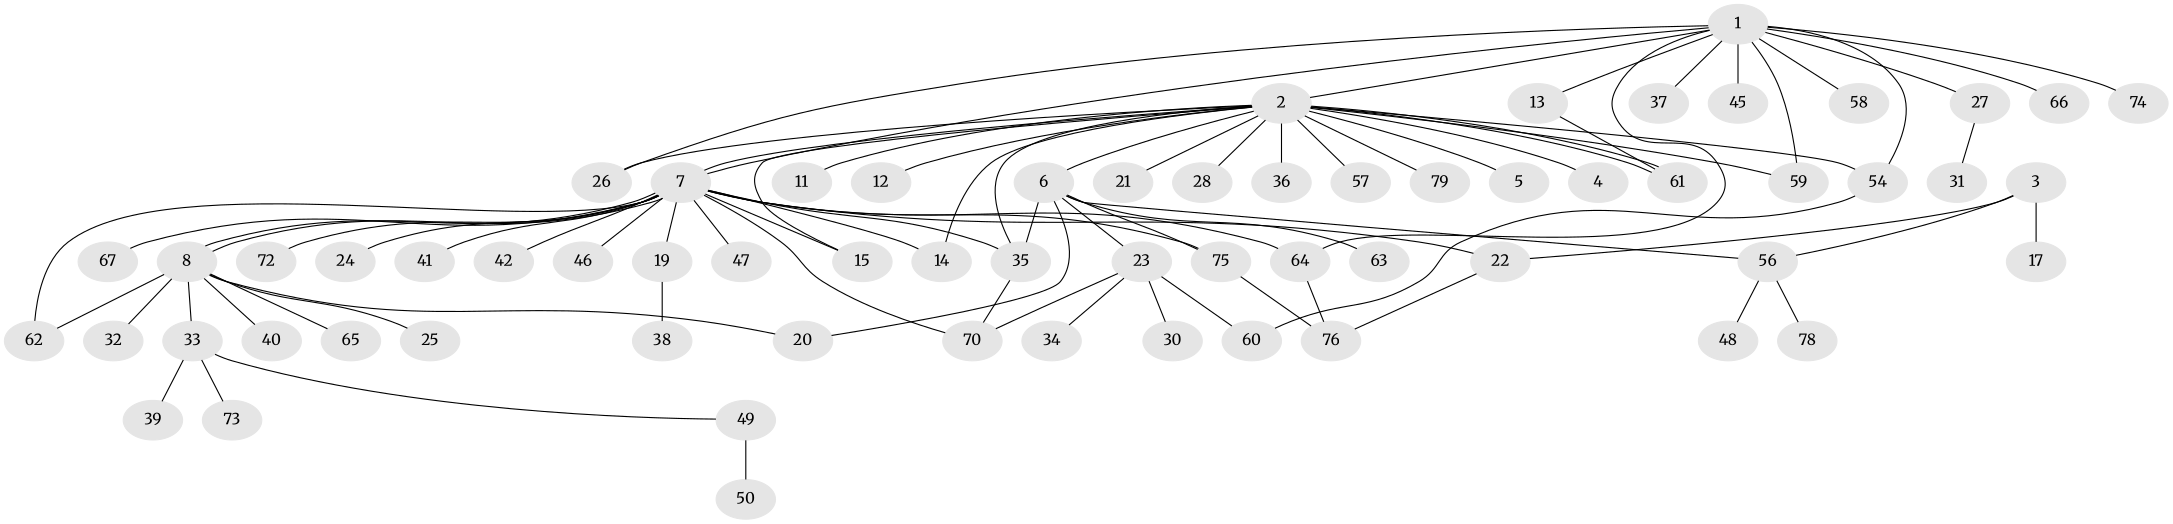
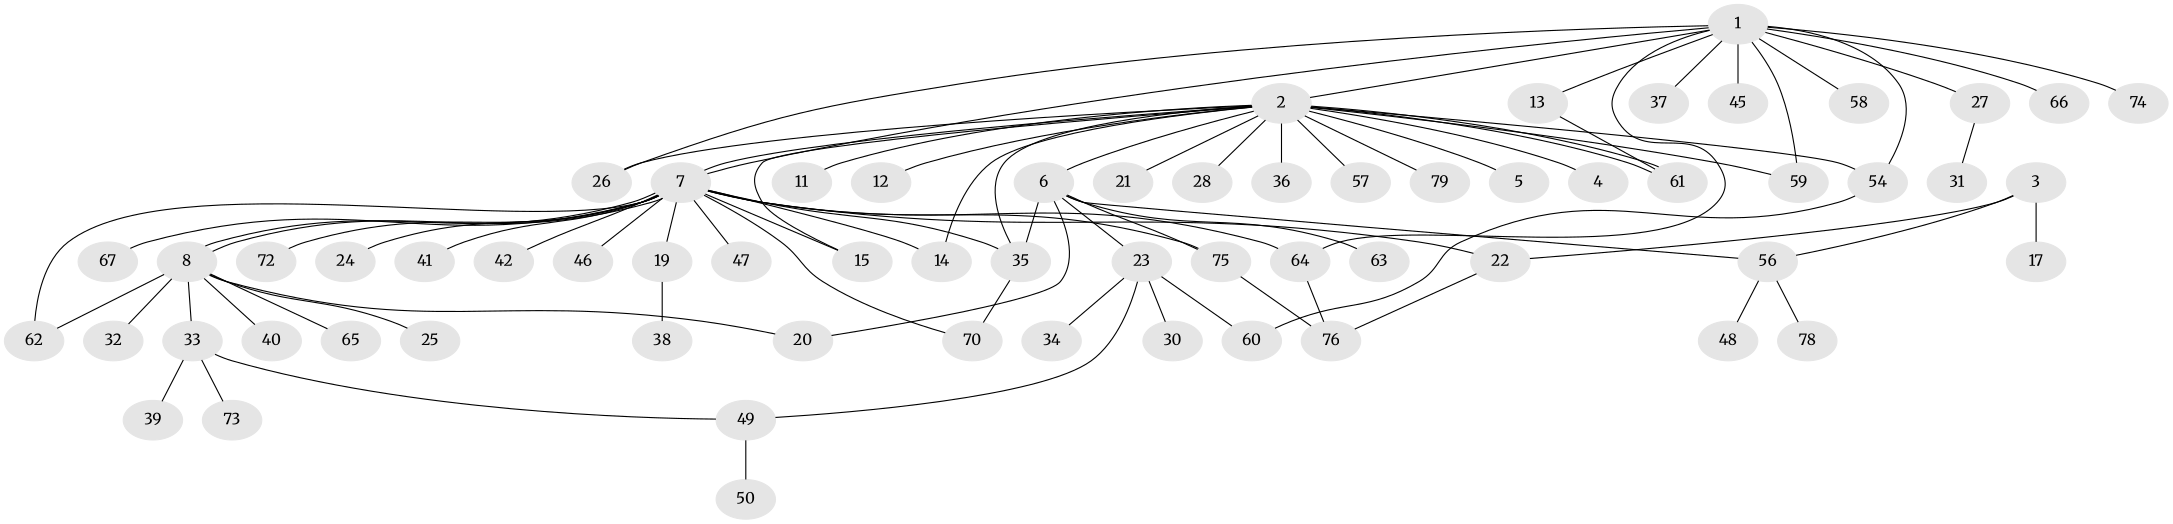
edge "23" -- "70": now "23" -- "49"
